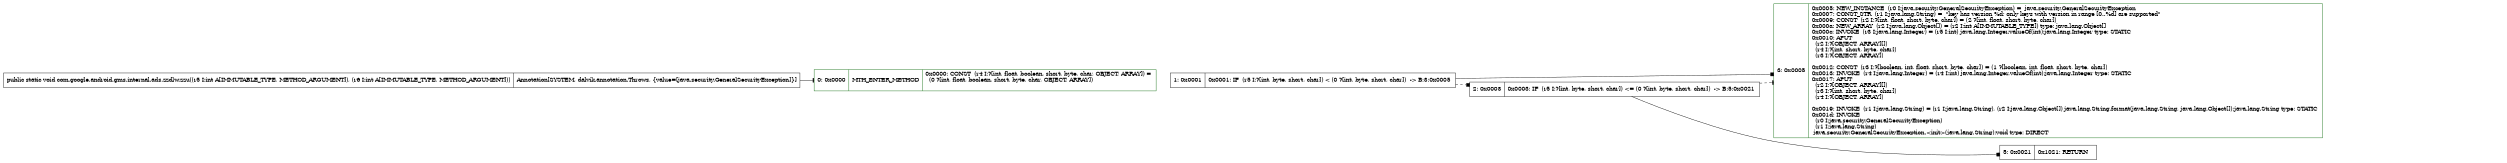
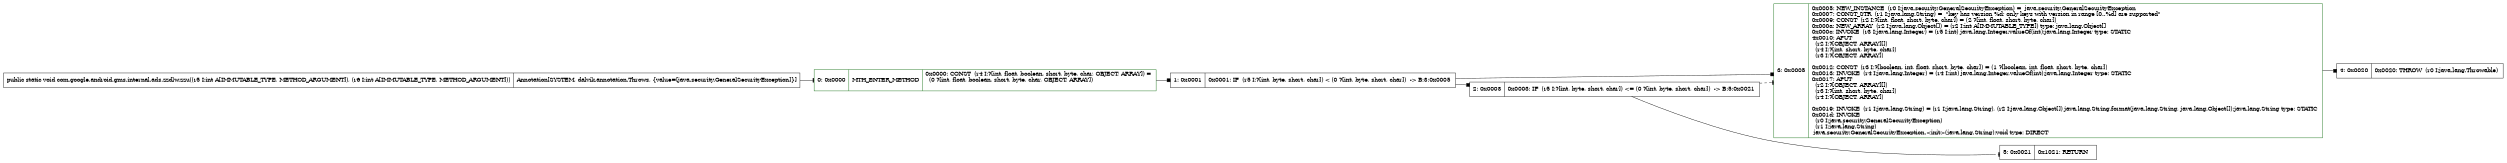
node "3: 0x0005": text "0x0010: APUT" -> "4x0010: APUT"
node "4: 0x0020": added
edge "0: 0x0000" -> "1: 0x0001": added
edge "1: 0x0001" -> "2: 0x0003": style dashed -> solid
edge "2: 0x0003" -> "5: 0x0021": arrowhead box -> tee
